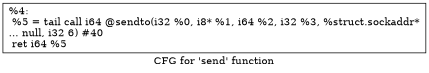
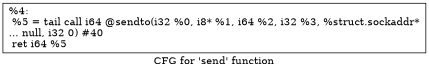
node "%4:": text "... null, i32 6) #40" -> "... null, i32 0) #40"
